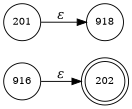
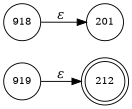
edge "201" -> "918": reversed
node "916": label "916" -> "919"
node "202": label "202" -> "212"
